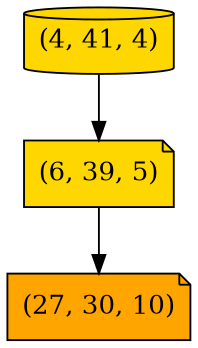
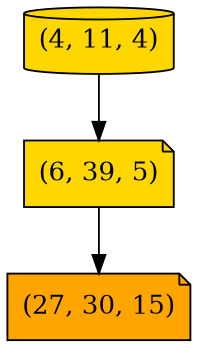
node "(4, 41, 4)": label "(4, 41, 4)" -> "(4, 11, 4)"
node "(27, 30, 10)": label "(27, 30, 10)" -> "(27, 30, 15)"
